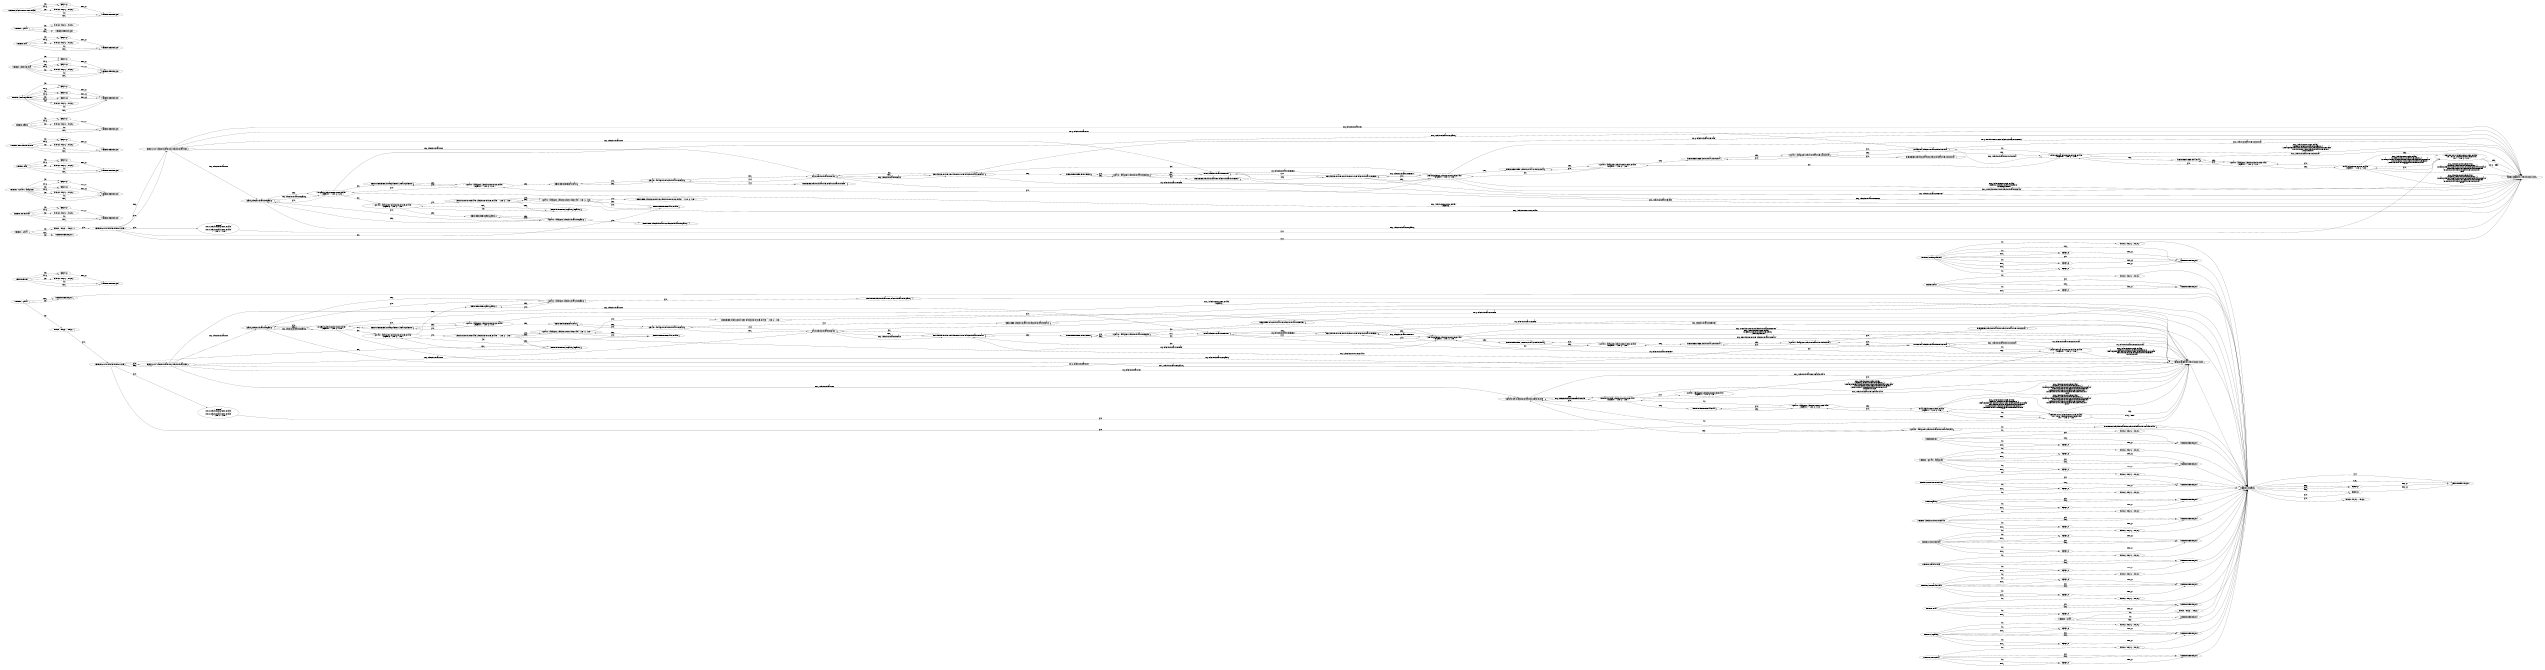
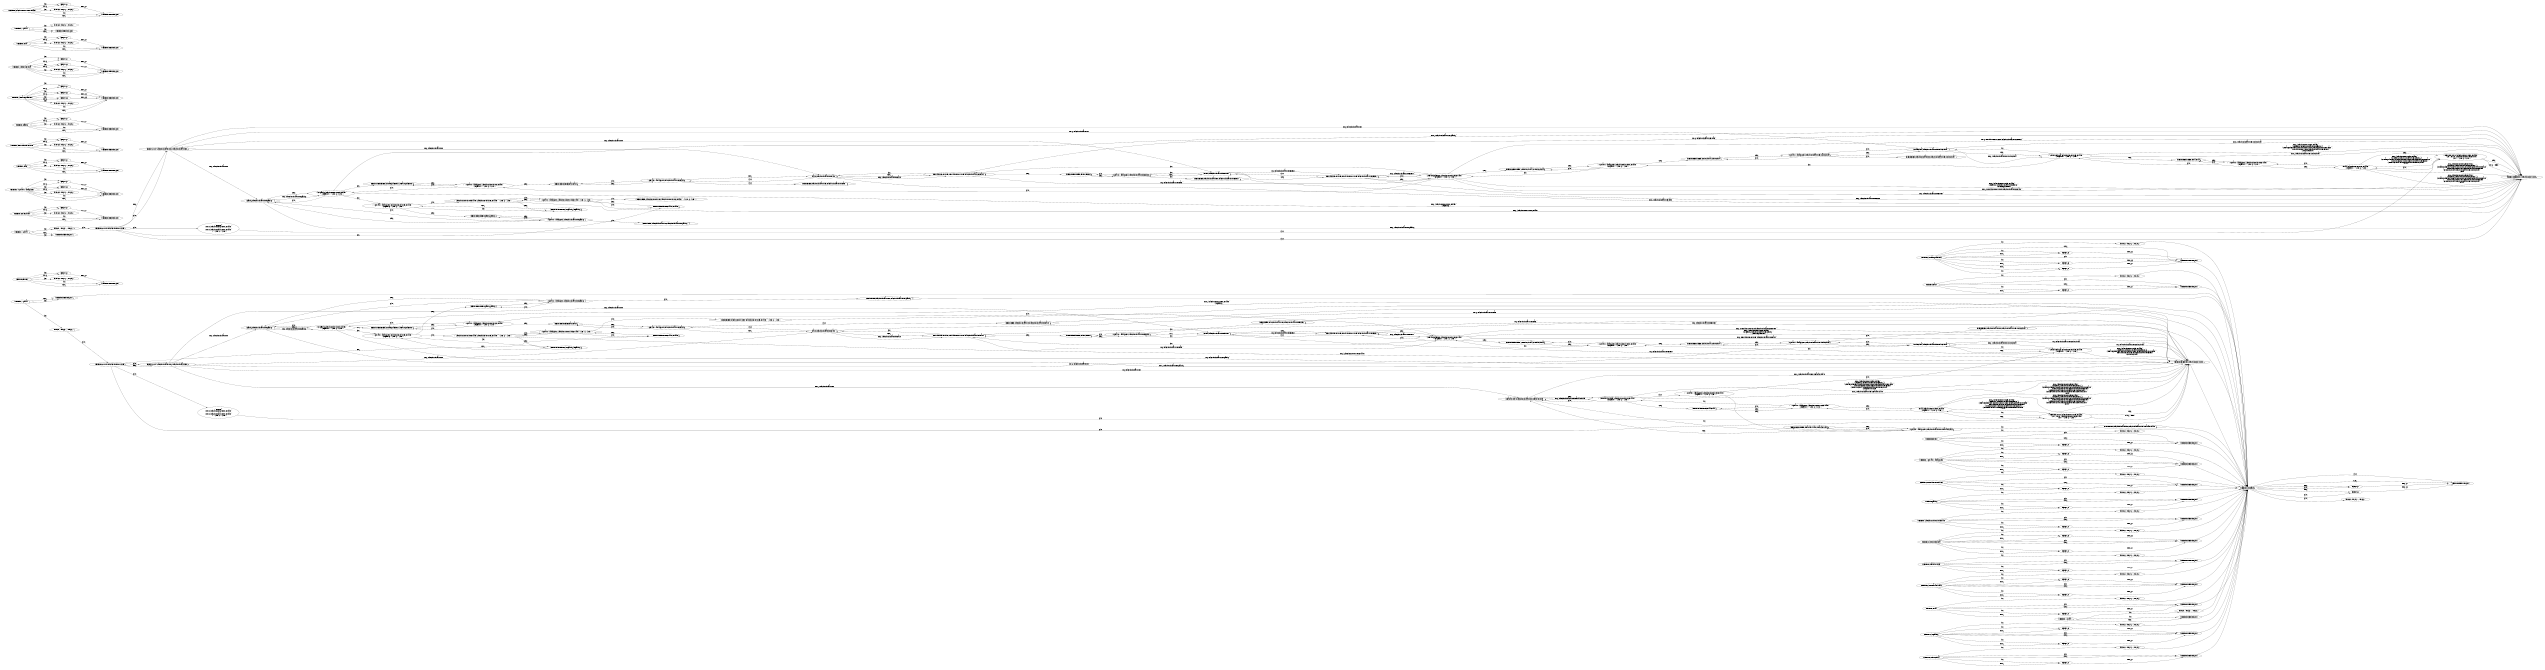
node "(FIELD_IDENTIFIER,IsHandleVisible,IsHandleVisible)": added
